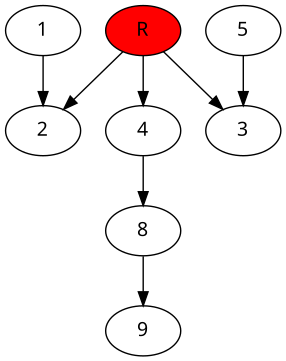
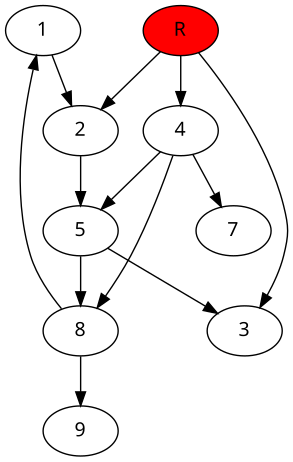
edge "2" -> "5": added
edge "4" -> "5": added
edge "8" -> "1": added
node "7": added
edge "5" -> "8": added
